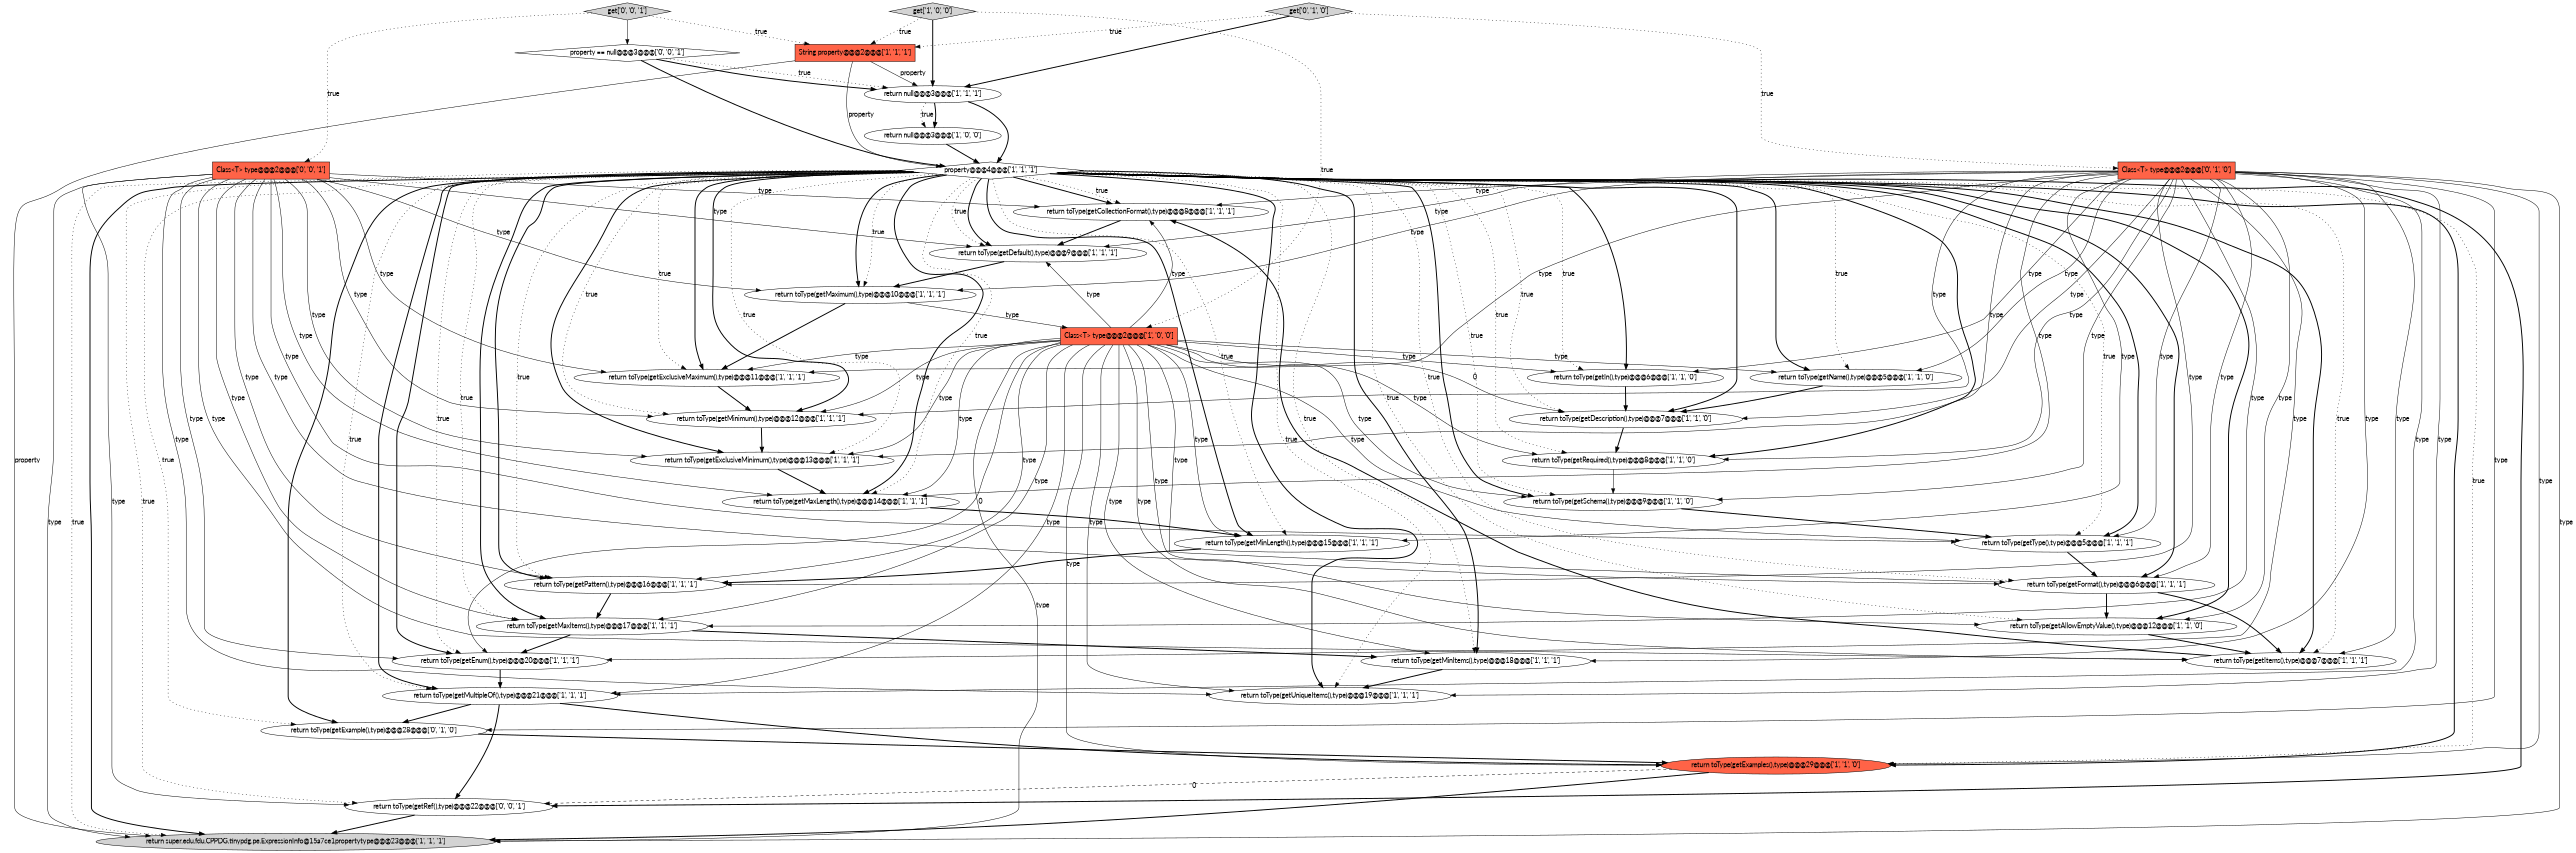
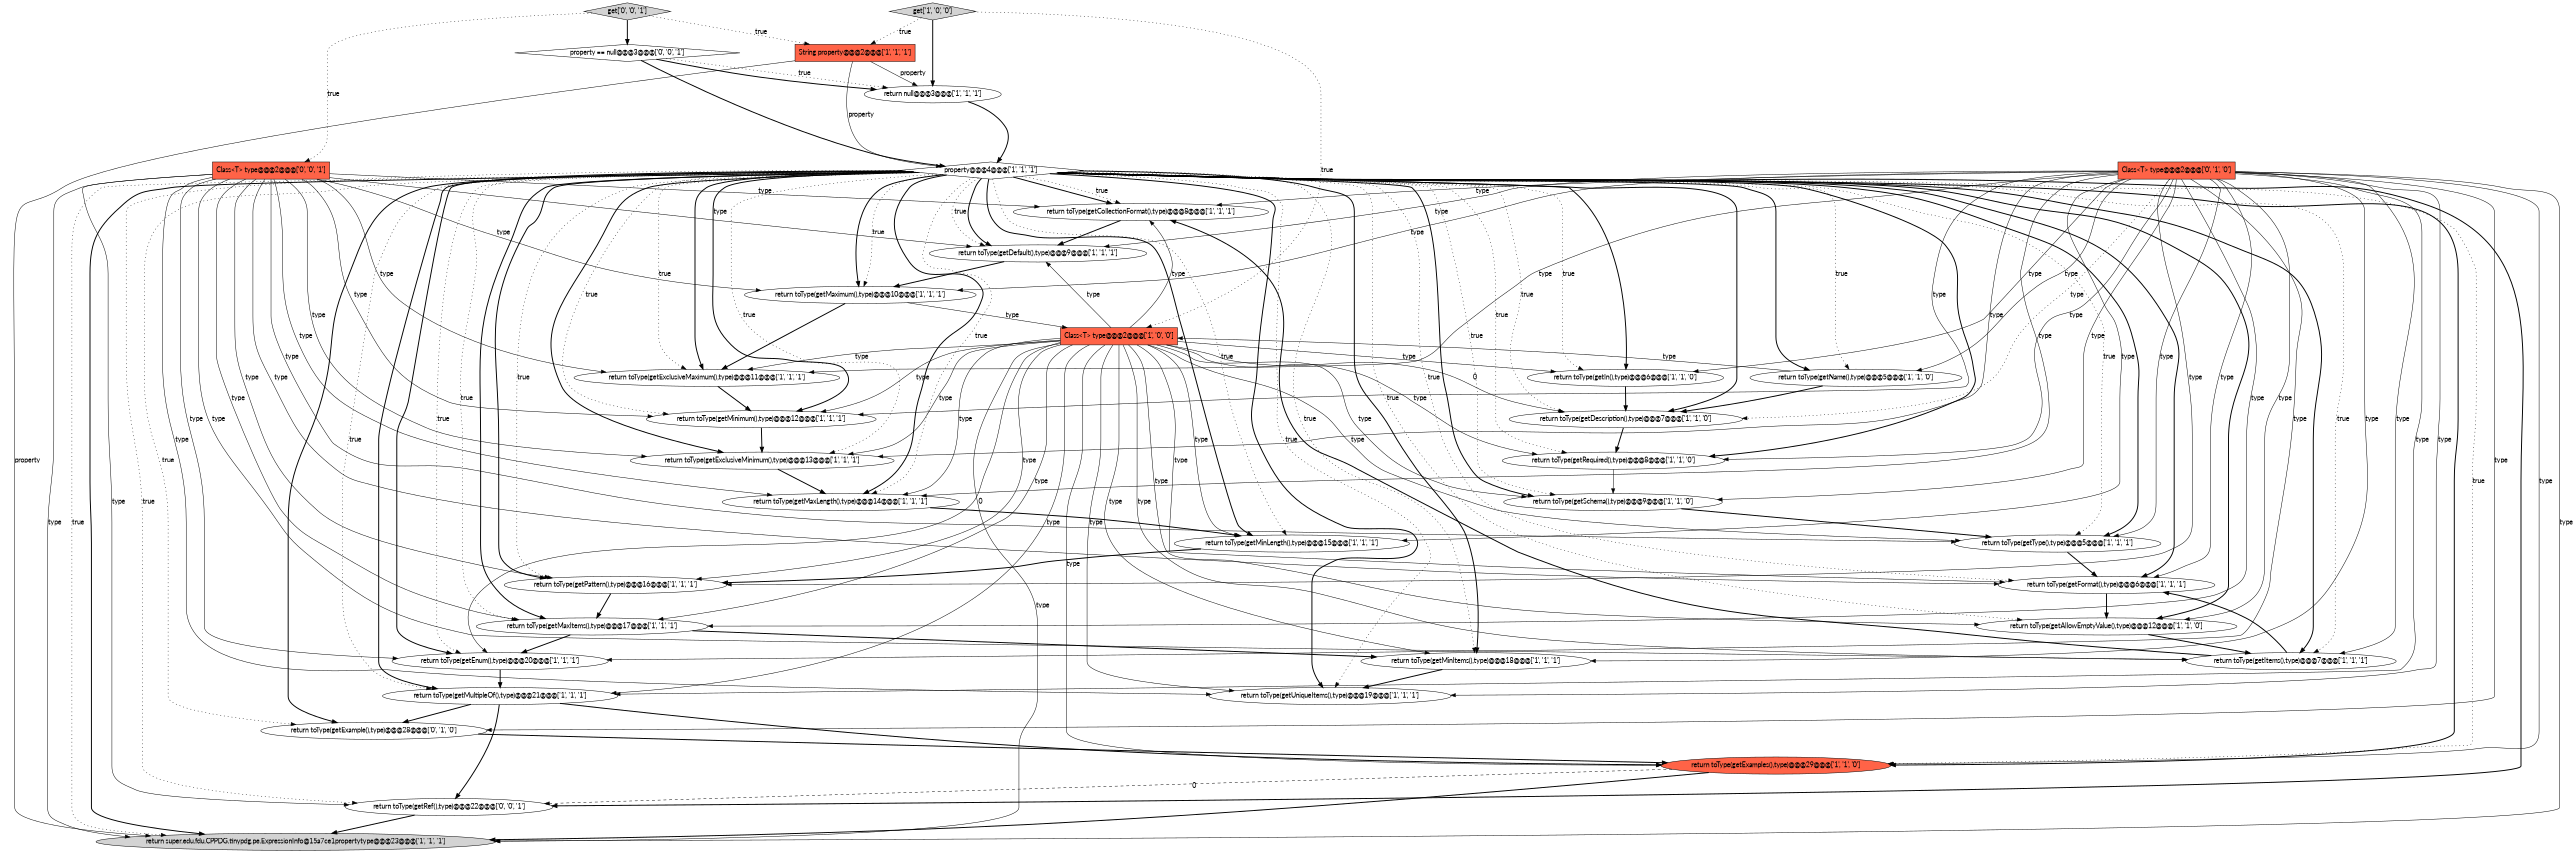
node "get['0', '1', '0']": removed
edge "get['0', '0', '1']" -> "property == null@@@3@@@['0', '0', '1']": style solid -> bold
node "return null@@@3@@@['1', '0', '0']": removed
edge "Class<T> type@@@2@@@['1', '0', '0']" -> "return toType(getName(),type)@@@5@@@['1', '1', '0']": reversed
edge "Class<T> type@@@2@@@['0', '1', '0']" -> "return toType(getDescription(),type)@@@7@@@['1', '1', '0']": style solid -> dotted
edge "return toType(getFormat(),type)@@@6@@@['1', '1', '1']" -> "return toType(getItems(),type)@@@7@@@['1', '1', '1']": reversed
